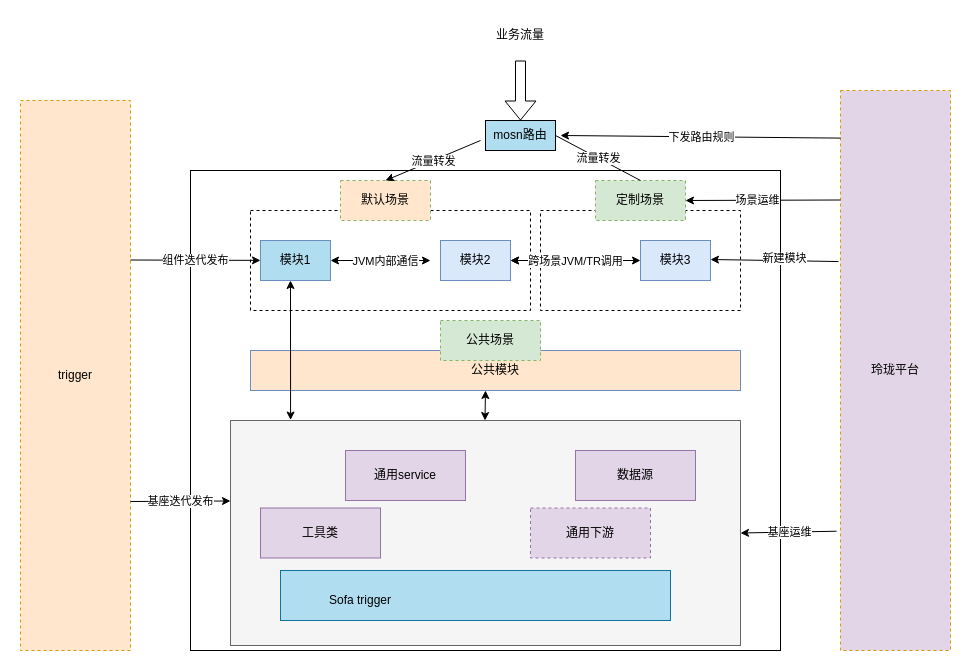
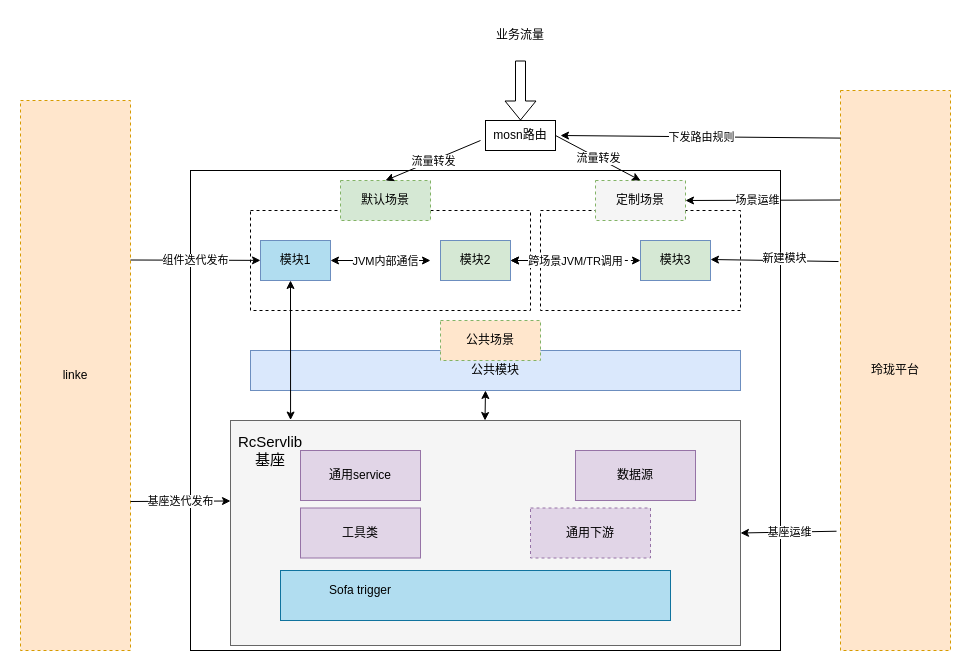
node "mosn路由": fillcolor #b1ddf0 -> #ffffff
edge "mosn路由" -- "定制场景": arrowhead none -> classic
node "默认场景": fillcolor #ffe6cc -> #d5e8d4
node "定制场景": fillcolor #d5e8d4 -> #f5f5f5
node "模块2": fillcolor #dae8fc -> #d5e8d4
edge "模块2" -- "模块3": style solid -> dashed
node "模块3": fillcolor #dae8fc -> #d5e8d4
node "公共场景": fillcolor #d5e8d4 -> #ffe6cc
node "公共模块": fillcolor #ffe6cc -> #dae8fc
node "玲珑平台": fillcolor #e1d5e7 -> #ffe6cc
node "trigger": label "trigger" -> "linke"
node "RcServlib基座": added
node "通用service": moved (406, 476) -> (361, 476)
node "工具类": moved (321, 533) -> (361, 533)
node "Sofa trigger": moved (361, 601) -> (361, 591)
